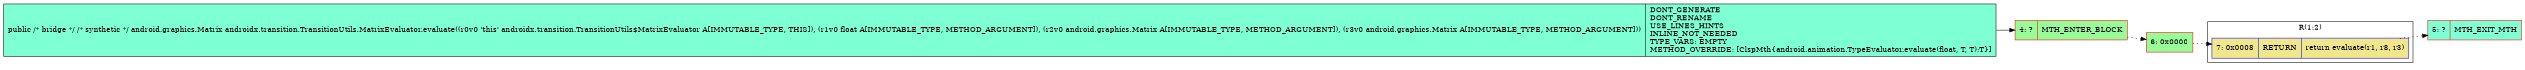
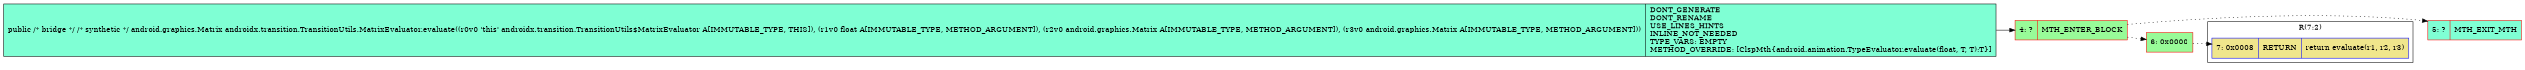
cluster "R(1:2)": label "R(1:2)" -> "R(7:2)"
edge "7: 0x0008" -> "5: ?": now "4: ?" -> "5: ?"
node "7: 0x0008": text "return evaluate(r1, r8, r3)" -> "return evaluate(r1, r2, r3)"
